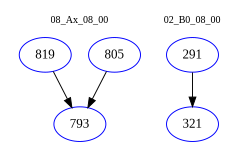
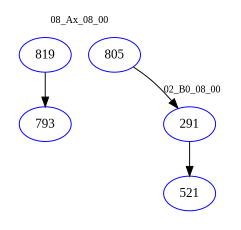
edge "805" -> "793": now "805" -> "291"
node "321": label "321" -> "521"
